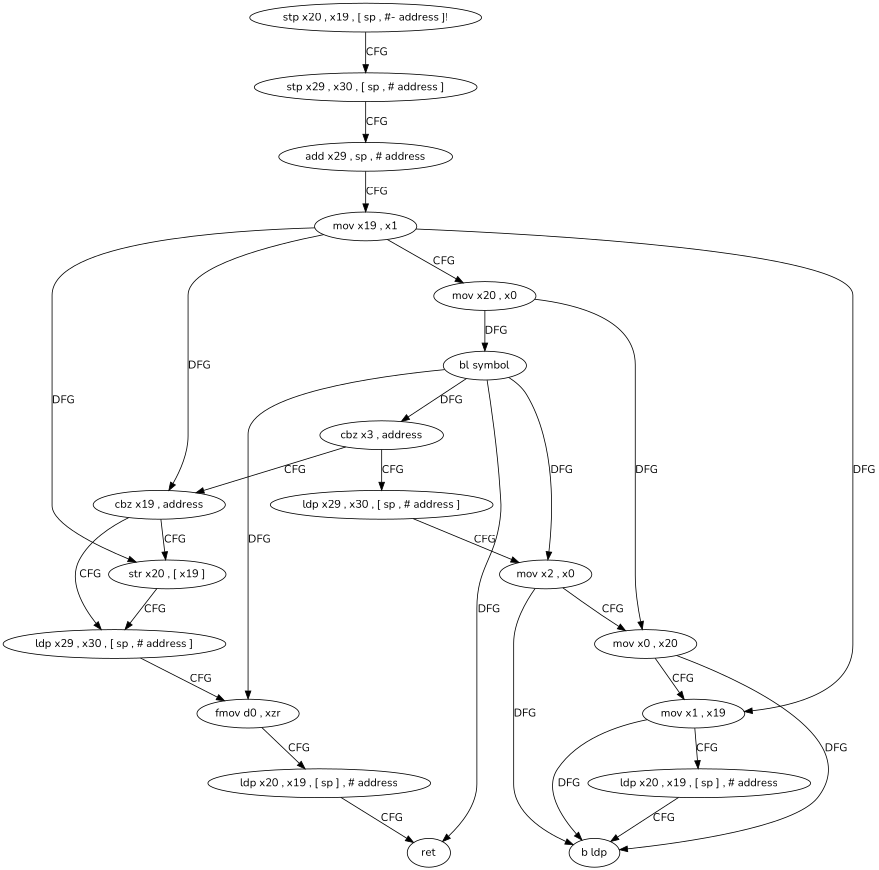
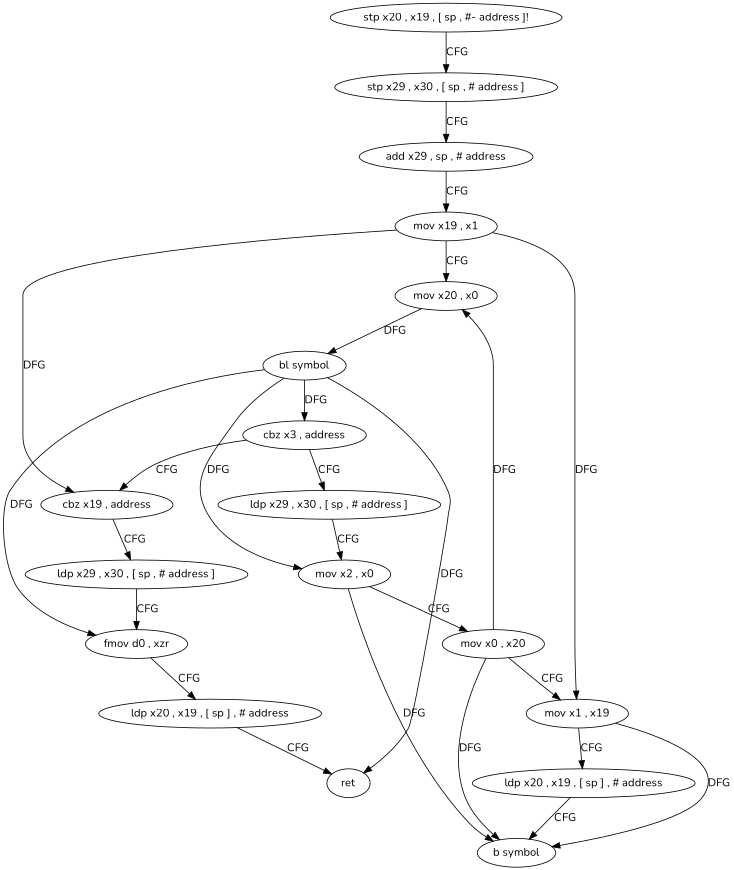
edge "mov x20 , x0" -> "mov x0 , x20": reversed
node "str x20 , [ x19 ]": removed
node "b ldp": label "b ldp" -> "b symbol"
